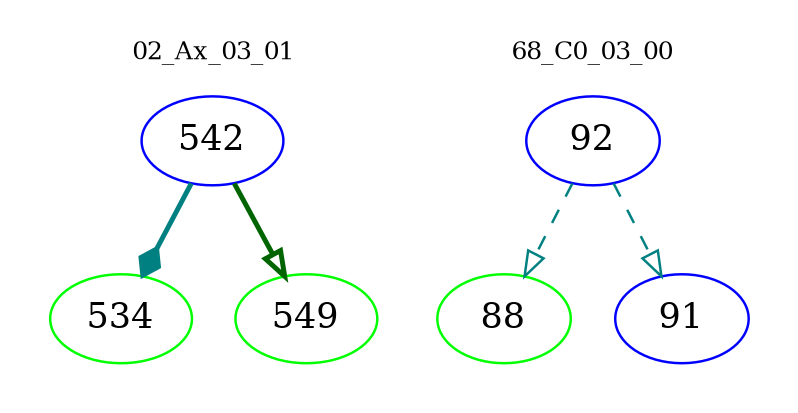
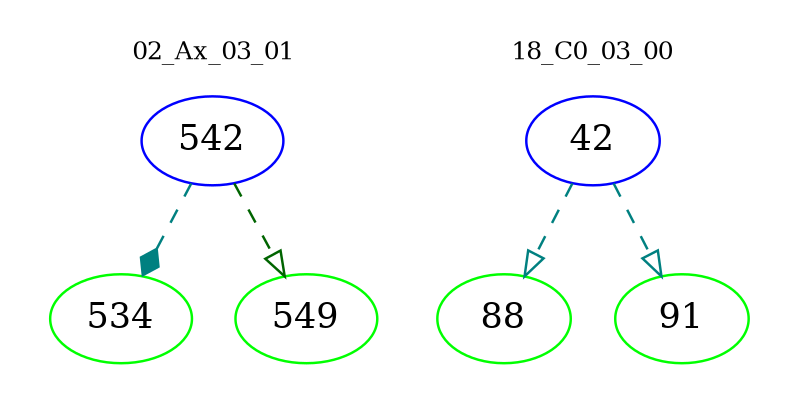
cluster "68_C0_03_00": label "68_C0_03_00" -> "18_C0_03_00"
node "92": label "92" -> "42"
edge "542" -> "534": style bold -> dashed
edge "542" -> "549": style bold -> dashed
node "91": color blue -> green
